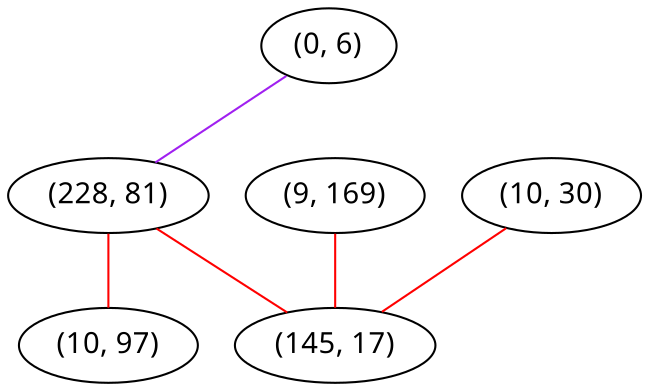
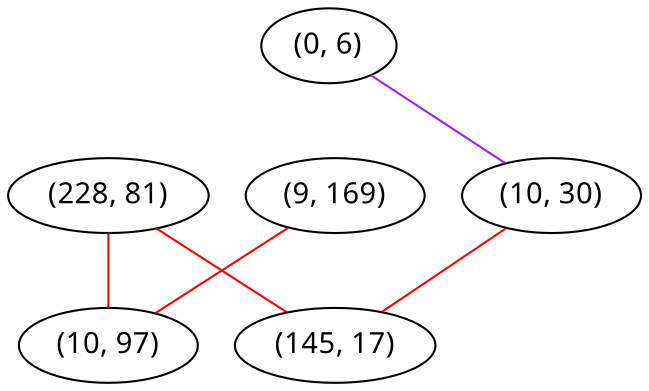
edge "(0, 6)" -- "(228, 81)": now "(0, 6)" -- "(10, 30)"
edge "(9, 169)" -- "(145, 17)": now "(9, 169)" -- "(10, 97)"
